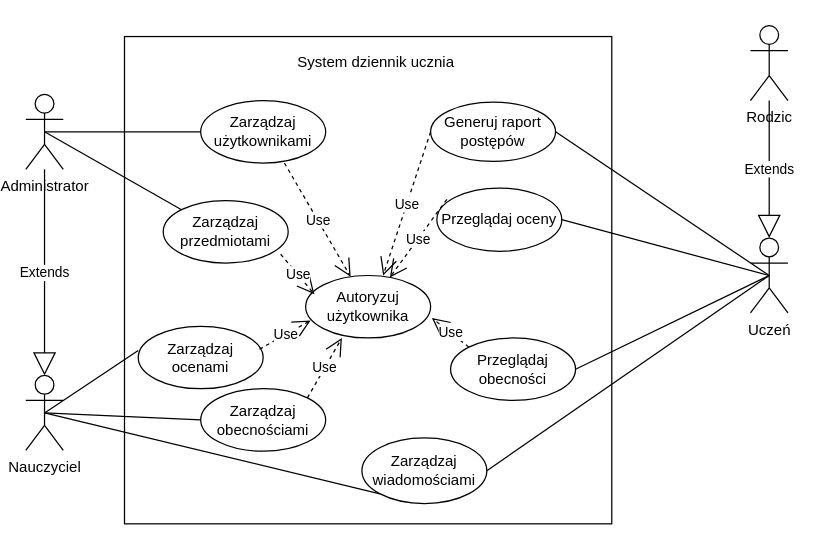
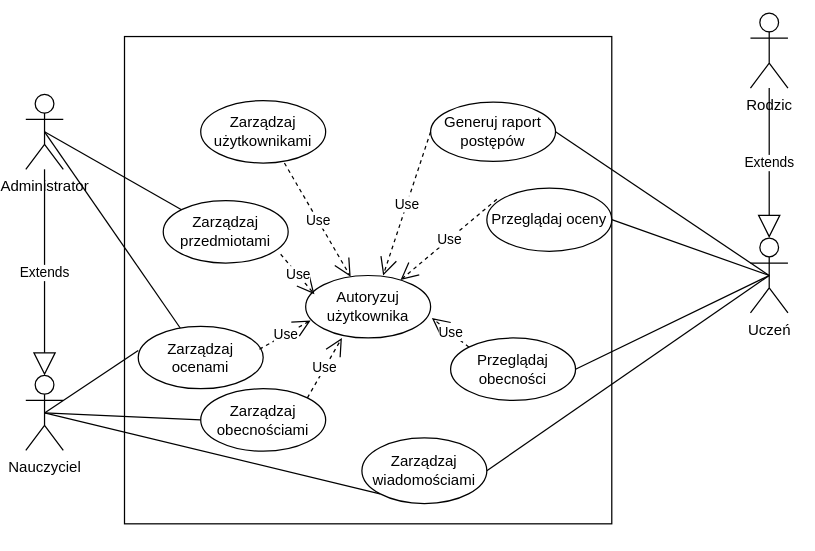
node "System dziennik ucznia": removed
node "Rodzic": moved (769, 63) -> (769, 51)
edge "Administrator" -- "Zarządzaj użytkownikami": now "Administrator" -- "Zarządzaj ocenami"
node "Przeglądaj oceny": moved (499, 220) -> (549, 220)
